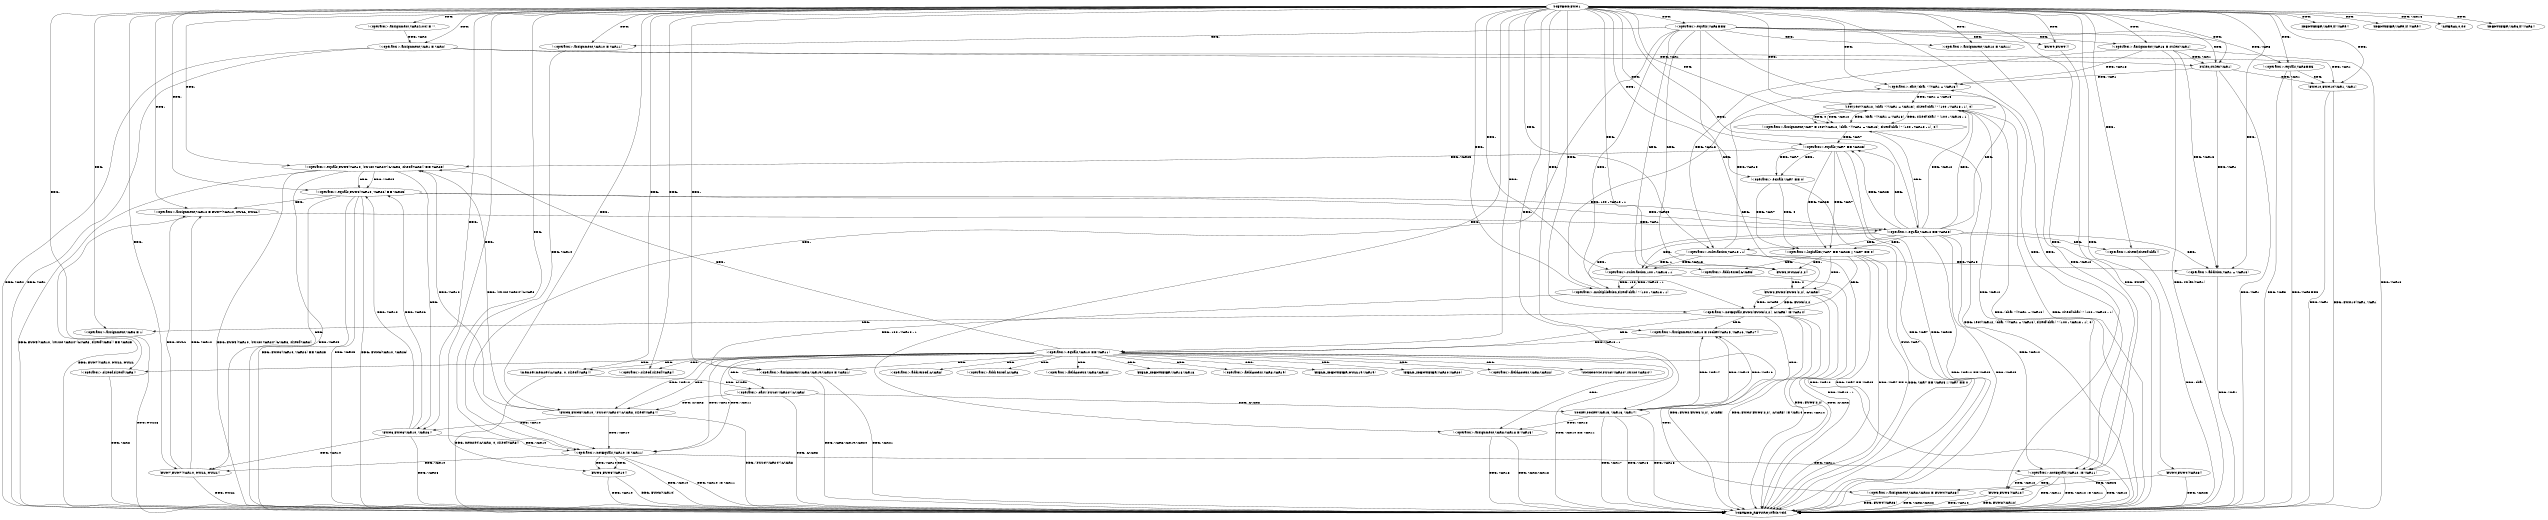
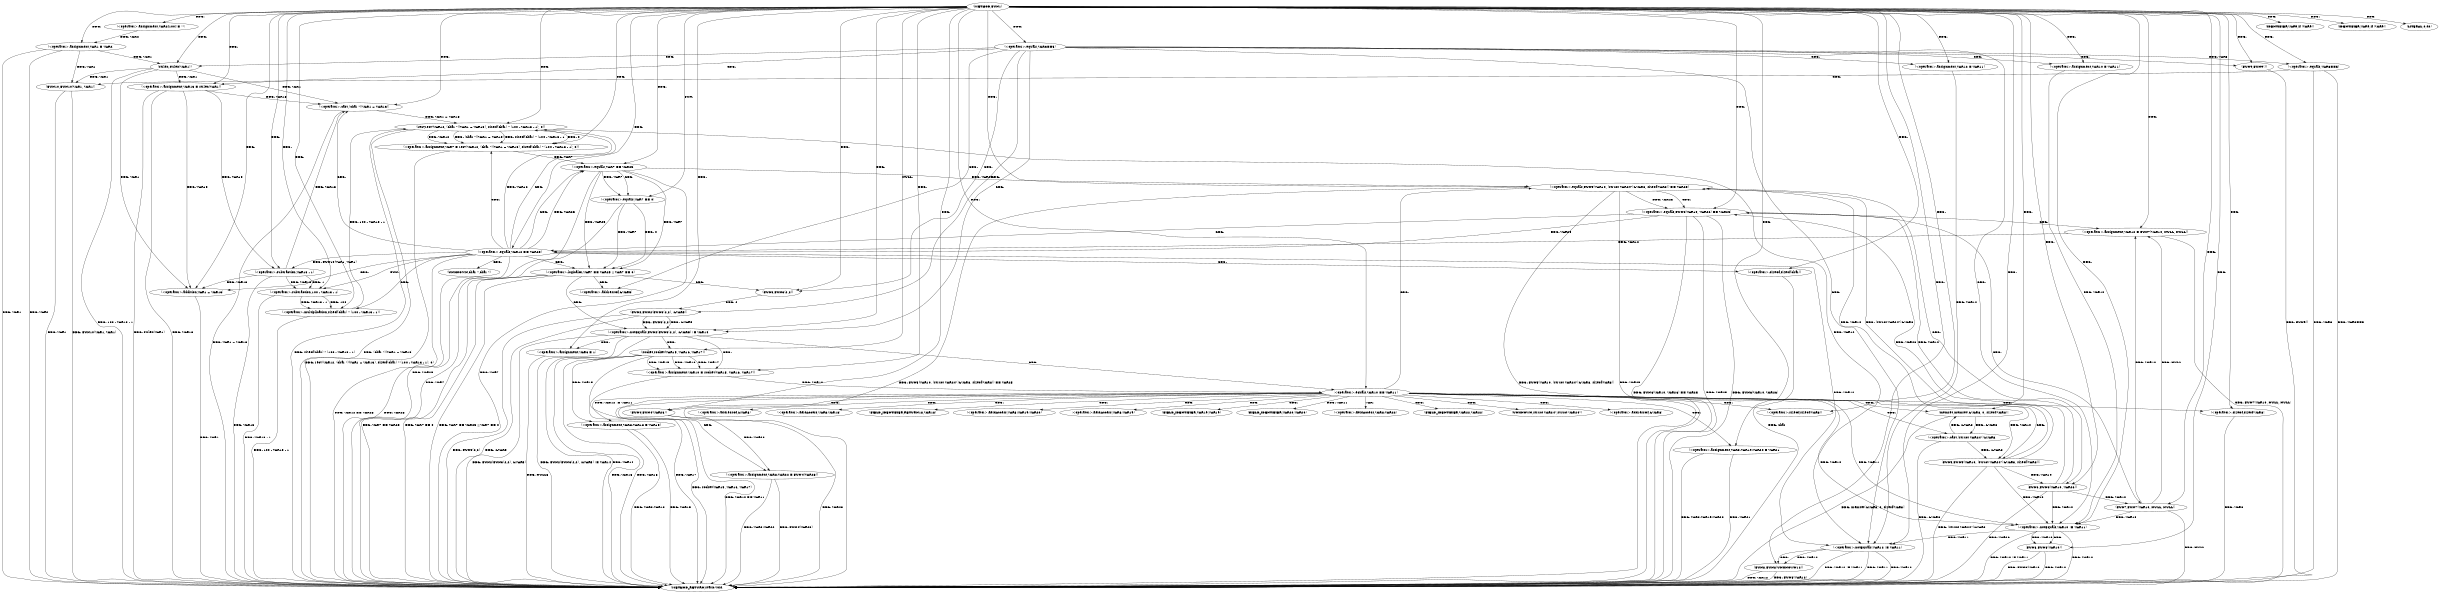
edge "(METHOD,FUN1)" -> "(FUN10,FUN10(VAR1, VAR1))": removed, label "DDG:"
edge "(METHOD,FUN1)" -> "(LITERAL,0,do)": label "DDG: VAR16" -> "DDG: "
node "(IDENTIFIER,VAR6,if (VAR6))": removed
edge "(METHOD,FUN1)" -> "(FUN5,FUN5(VAR10, (struct VAR24*)&VAR8, sizeof(VAR8)))": removed, label "DDG:"
edge "(<operator>.assignment,VAR13 = strlen(VAR1))" -> "(strlen,strlen(VAR1))": reversed
edge "(METHOD,FUN1)" -> "(<operator>.equals,VAR7 == 0)": label "DDG: " -> "FUN: "
edge "(METHOD,FUN1)" -> "(socket,socket(VAR15, VAR16, VAR17))": label "DDG: " -> "NULL: "
edge "(<operator>.assignment,VAR12 = FUN7(VAR10, NULL, NULL))" -> "(<operator>.equals,VAR12 == VAR25)": label "DDG: VAR1" -> "DDG: VAR12"
edge "(<operator>.equals,VAR12 == VAR25)" -> "(<operator>.subtraction,VAR13 - 1)": label "CDG: " -> "DDG: FUN10(VAR1, VAR1)"
edge "(<operator>.equals,VAR12 == VAR25)" -> "(<operator>.subtraction,100 - VAR13 - 1)": label "CDG: " -> "FUN: "
node "(UNKNOWN,char *,char *)": added
node "(FUN3,NULL3(2,2))": label "(FUN3,NULL3(2,2))" -> "(FUN3,FUN3(2,2))"
edge "(<operator>.logicalOr,VAR7 == VAR25 || VAR7 == 0)" -> "(FUN2,FUN2(FUN3(2,2), &VAR5))": removed, label "CDG:"
edge "(strlen,strlen(VAR1))" -> "(METHOD_RETURN,static void)": label "DDG: VAR1" -> "DDG: 100 - VAR13 - 1"
edge "(METHOD,FUN1)" -> "(<operator>.assignment,VAR8.VAR18 = VAR15)": removed, label "DDG:"
edge "(<operator>.multiplication,sizeof(char) * (100 - VAR13 - 1))" -> "(<operator>.assignment,VAR8.VAR19.VAR20 = VAR21)": now "(<operator>.multiplication,sizeof(char) * (100 - VAR13 - 1))" -> "(METHOD_RETURN,static void)"
edge "(<operator>.assignment,VAR10 = socket(VAR15, VAR16, VAR17))" -> "(<operator>.equals,VAR10 == VAR11)": label "DDG: VAR13 - 1" -> "DDG: VAR10"
edge "(<operator>.equals,VAR7 == 0)" -> "(METHOD_RETURN,static void)": label "FUN: VAR7" -> "DDG: VAR7"
edge "(<operator>.assignment,VAR12 = FUN7(VAR10, NULL, NULL))" -> "(METHOD_RETURN,static void)": label "DDG: FUN7(VAR10, NULL, NULL)" -> "CDG: FUN7(VAR10, NULL, NULL)"
edge "(<operator>.equals,VAR10 == VAR11)" -> "(FIELD_IDENTIFIER,VAR20,VAR20)": label "CDG: " -> "DDG: VAR11"
edge "(<operator>.equals,VAR10 == VAR11)" -> "(<operator>.fieldAccess,VAR8.VAR22)": label "CDG: " -> "VAR: "
node "(FIELD_IDENTIFIER,VAR18,VAR18)": label "(FIELD_IDENTIFIER,VAR18,VAR18)" -> "(FIELD_IDENTIFIER,RETURN18,VAR18)"
node "(FIELD_IDENTIFIER,NULL19,VAR19)": label "(FIELD_IDENTIFIER,NULL19,VAR19)" -> "(FIELD_IDENTIFIER,VAR19,VAR19)"
edge "(<operator>.equals,VAR10 == VAR11)" -> "(<operator>.assignment,VAR8.VAR18 = VAR15)": label "CDG: " -> "DDG: VAR12 != VAR11"
edge "(<operator>.equals,VAR10 == VAR11)" -> "(FUN4,FUN4(VAR23))": added, label "CDG:"
edge "(<operator>.cast,(struct VAR24*)&VAR8)" -> "(socket,socket(VAR15, VAR16, VAR17))": now "(<operator>.cast,(struct VAR24*)&VAR8)" -> "(memset,memset(&VAR8, 0, sizeof(VAR8)))"
node "(<operator>.fieldAccess,VAR8.VAR19.VAR20)": added
node "(FIELD_IDENTIFIER,VAR22,VAR22)": added
edge "(<operator>.assignment,VAR10 = socket(VAR15, VAR16, VAR17))" -> "(METHOD_RETURN,static void)": added, label "DDG: socket(VAR15, VAR16, VAR17)"
edge "(<operator>.notEquals,VAR10 != VAR11)" -> "(FUN7,FUN7(VAR10, NULL, NULL))": reversed
node "(FUN8,FUN8(VAR12))": label "(FUN8,FUN8(VAR12))" -> "(FUN8,FUN8(UNKNOWN12))"
edge "(<operator>.cast,(char *)(VAR1 + VAR13))" -> "(METHOD_RETURN,static void)": added, label "DDG: VAR1 + VAR13"
